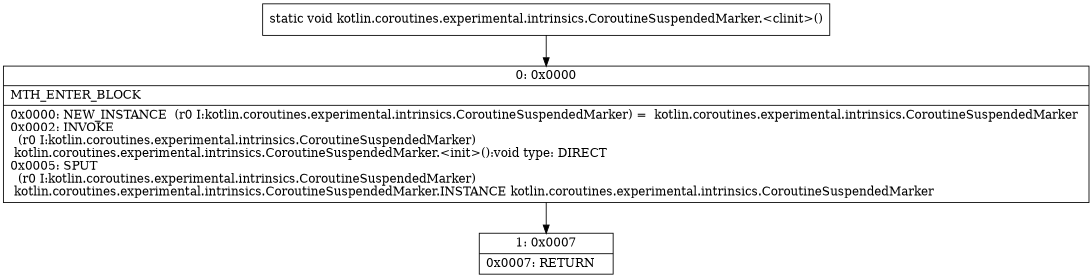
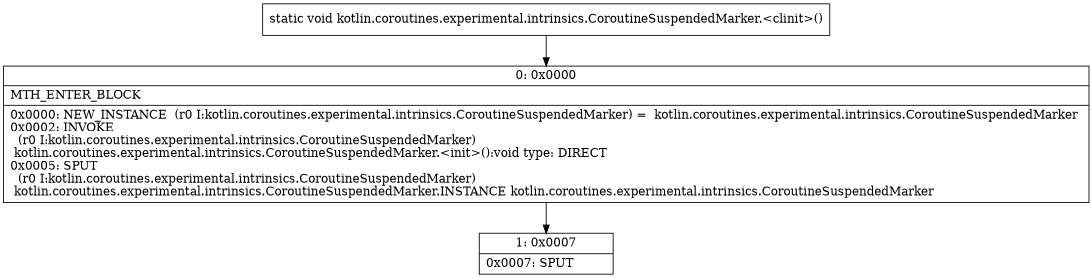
node "1: 0x0007": text "0x0007: RETURN" -> "0x0007: SPUT"
